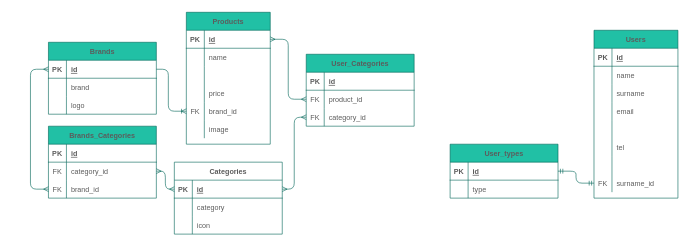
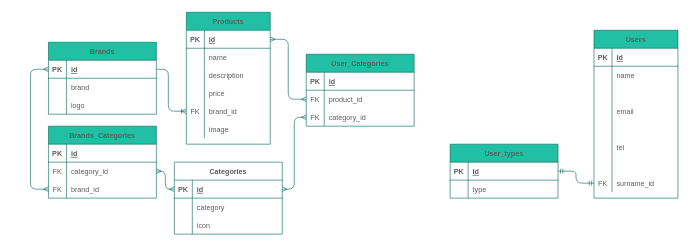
node "description": added
node "surname": removed
